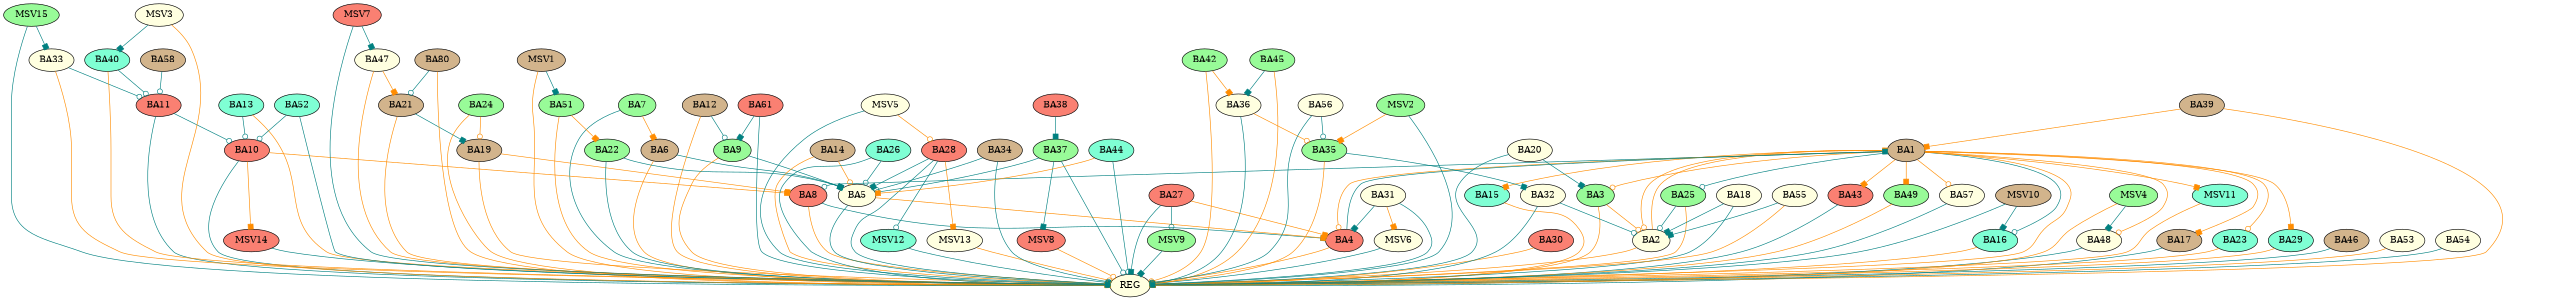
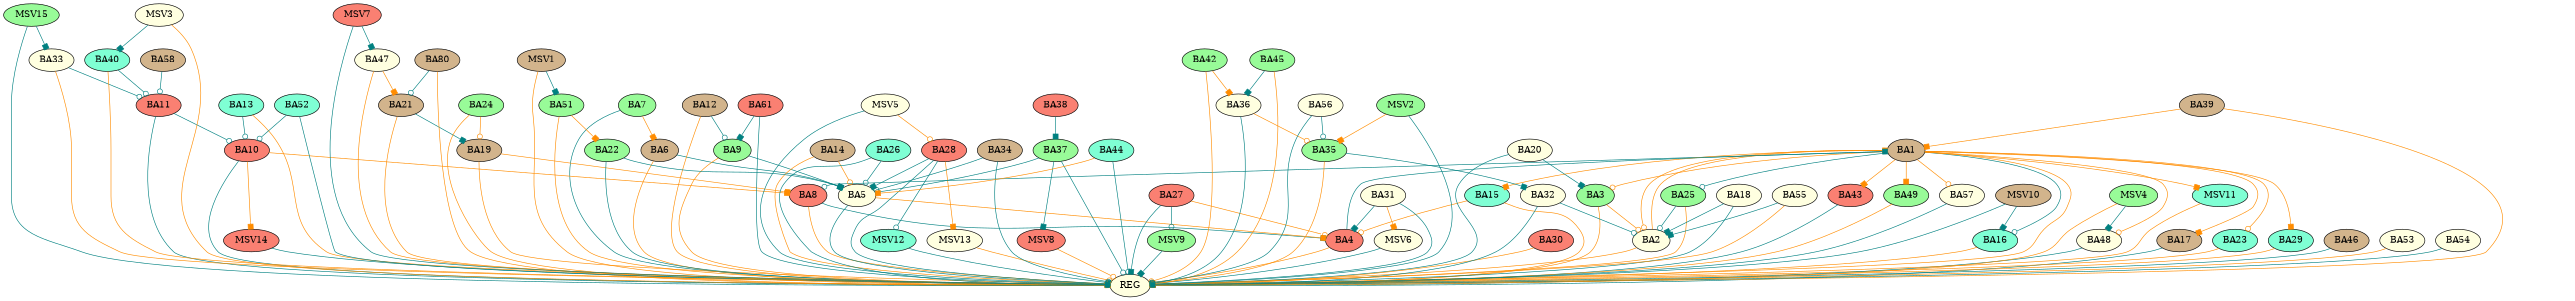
edge "BA1" -> "BA4": now "BA15" -> "BA4"
edge "BA27" -> "BA4": arrowhead box -> odot
